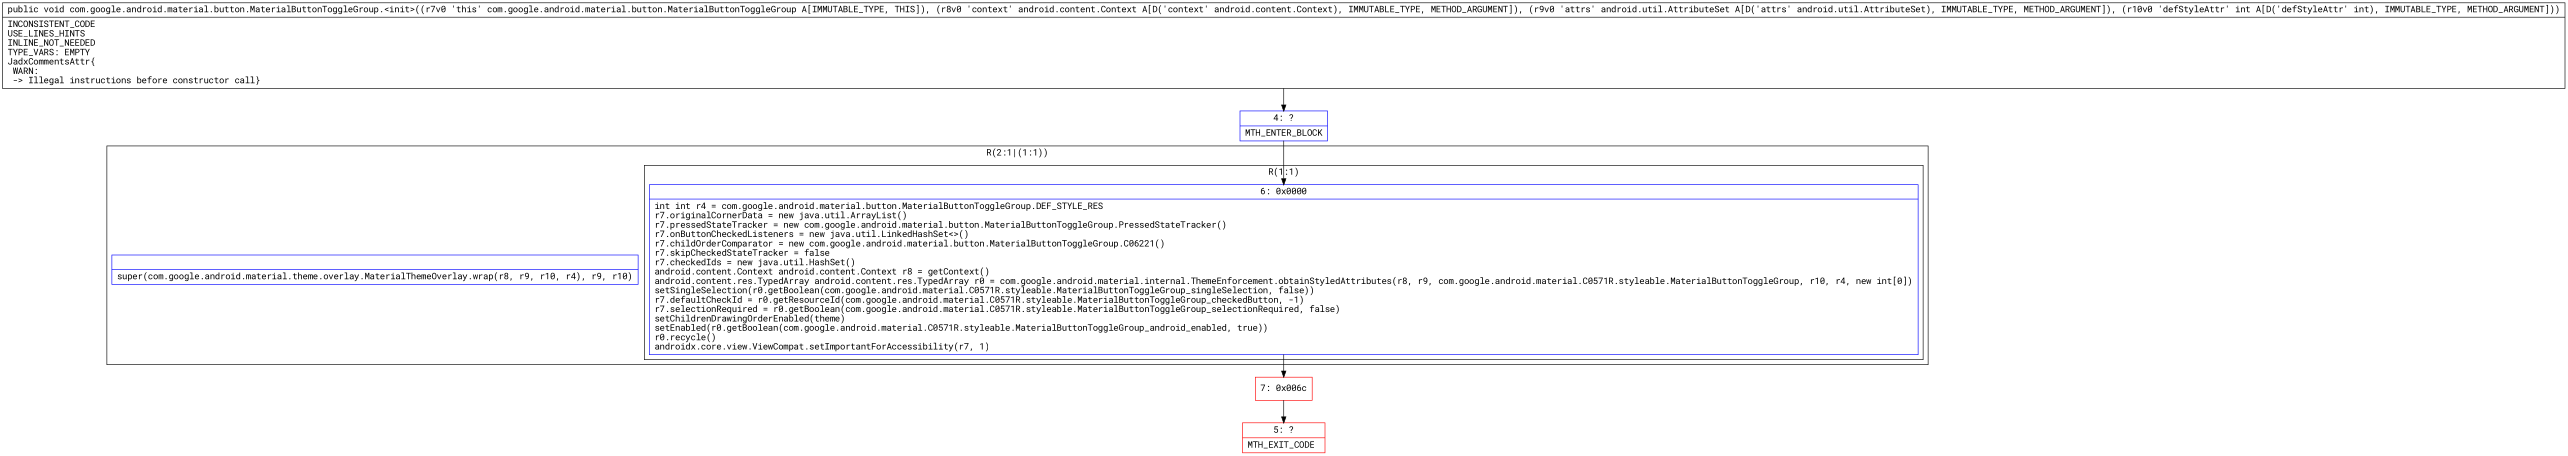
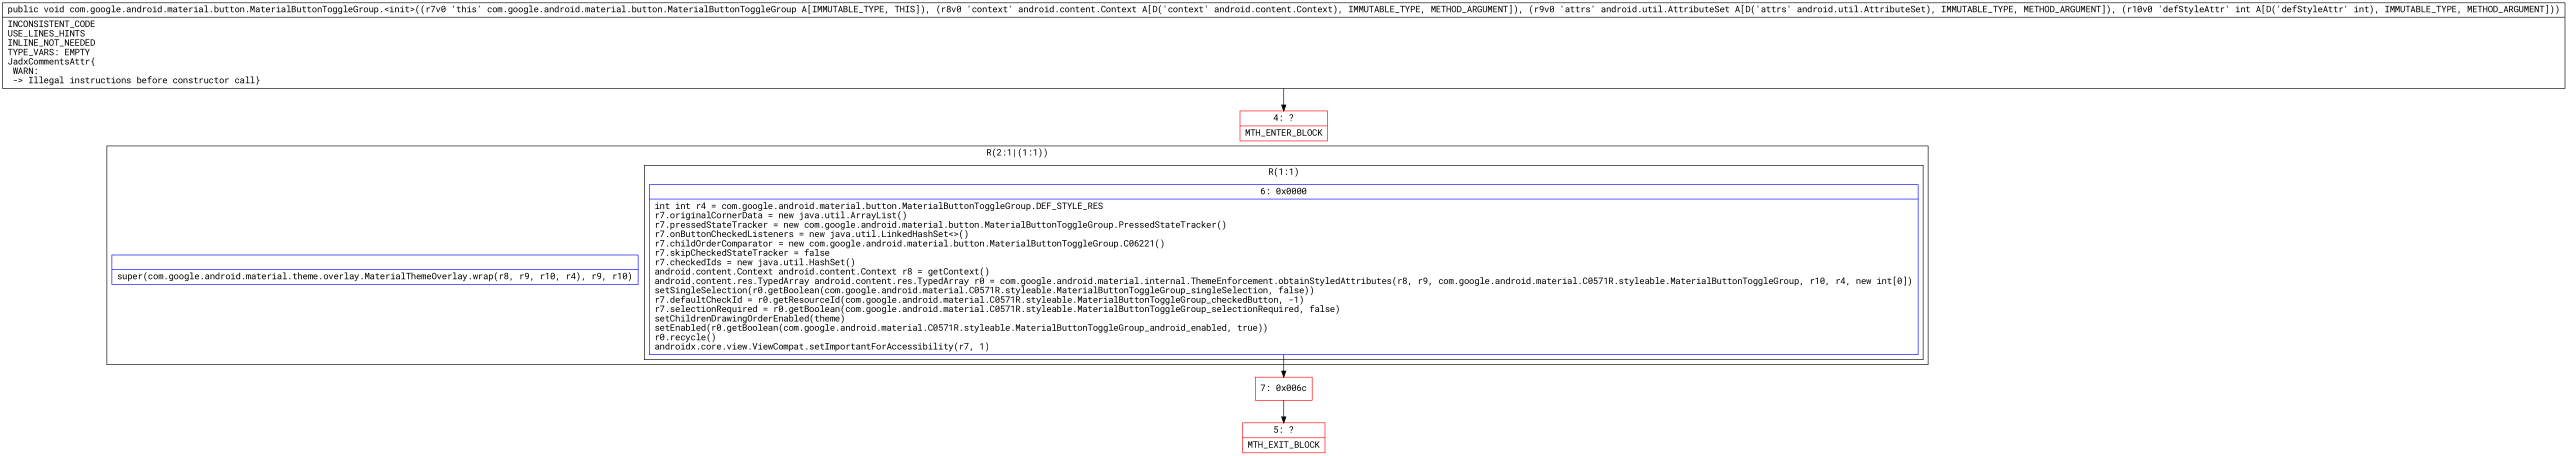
node "4: ?": color blue -> red
edge "4: ?" -> "6: 0x0000": removed
node "5: ?": text "MTH_EXIT_CODE" -> "MTH_EXIT_BLOCK"
